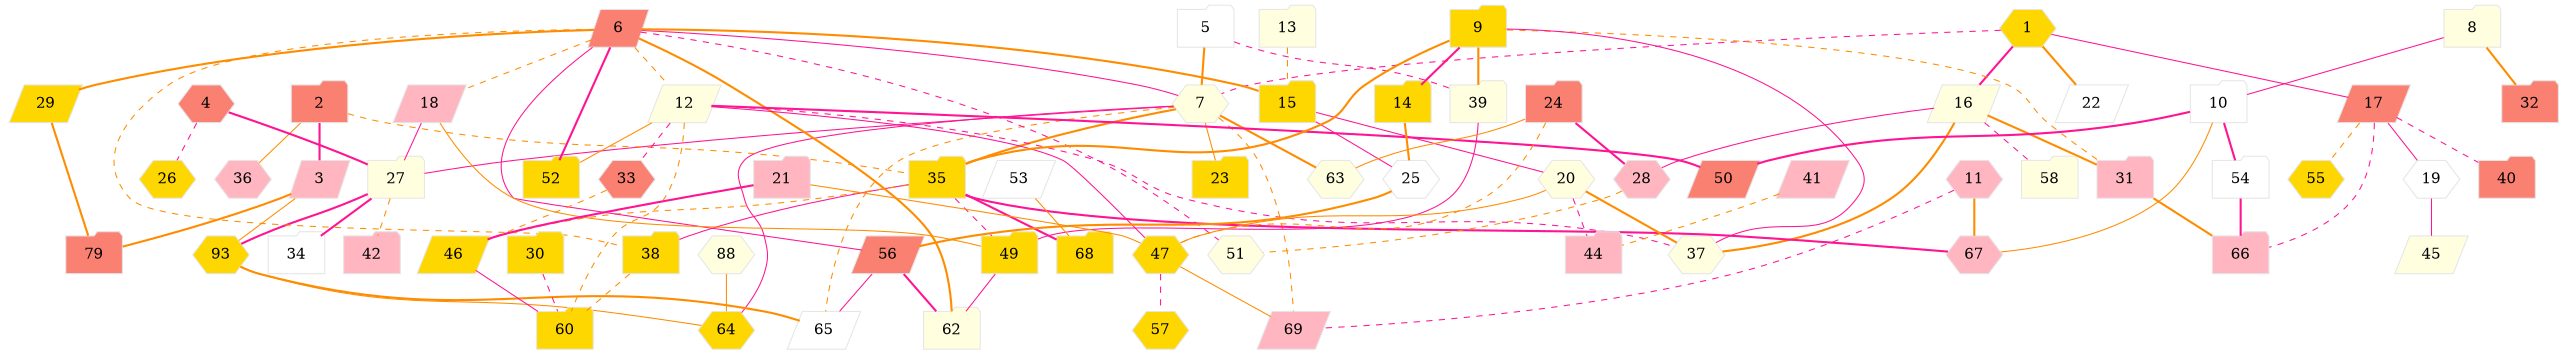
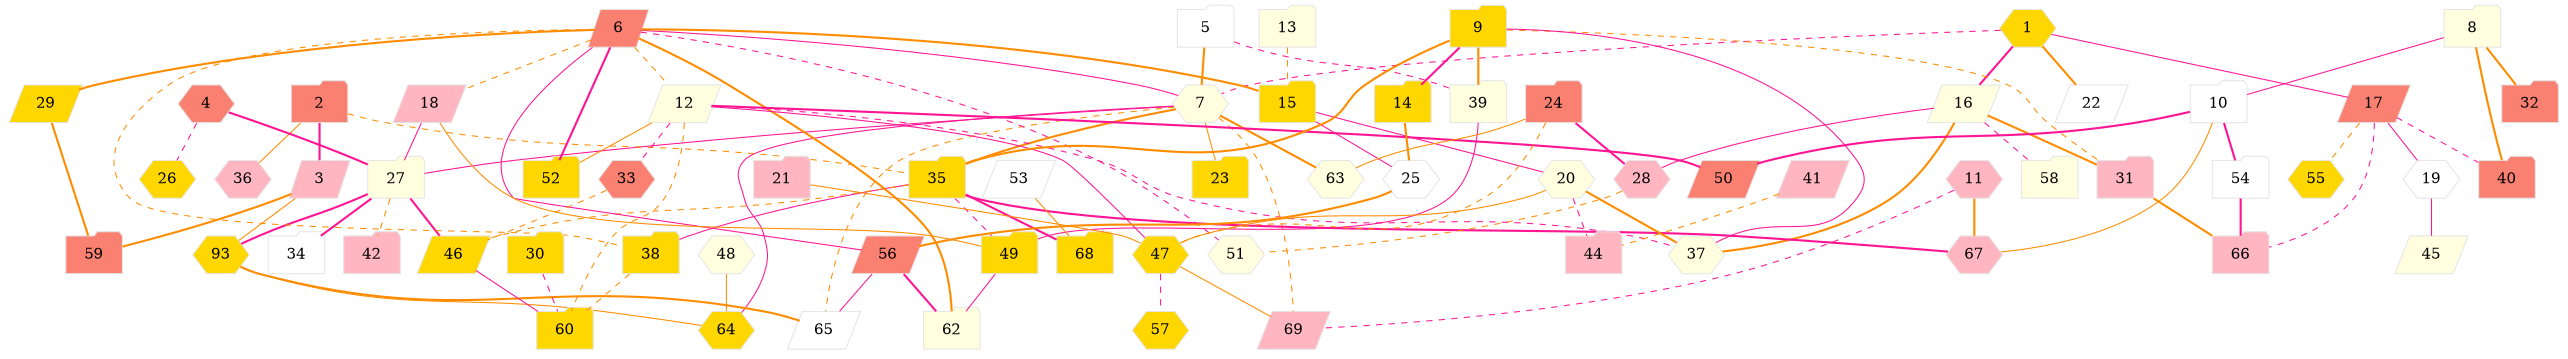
edge "8" -- "40": added
edge "21" -- "46": now "27" -- "46"
node "79": label "79" -> "59"
node "88": label "88" -> "48"
